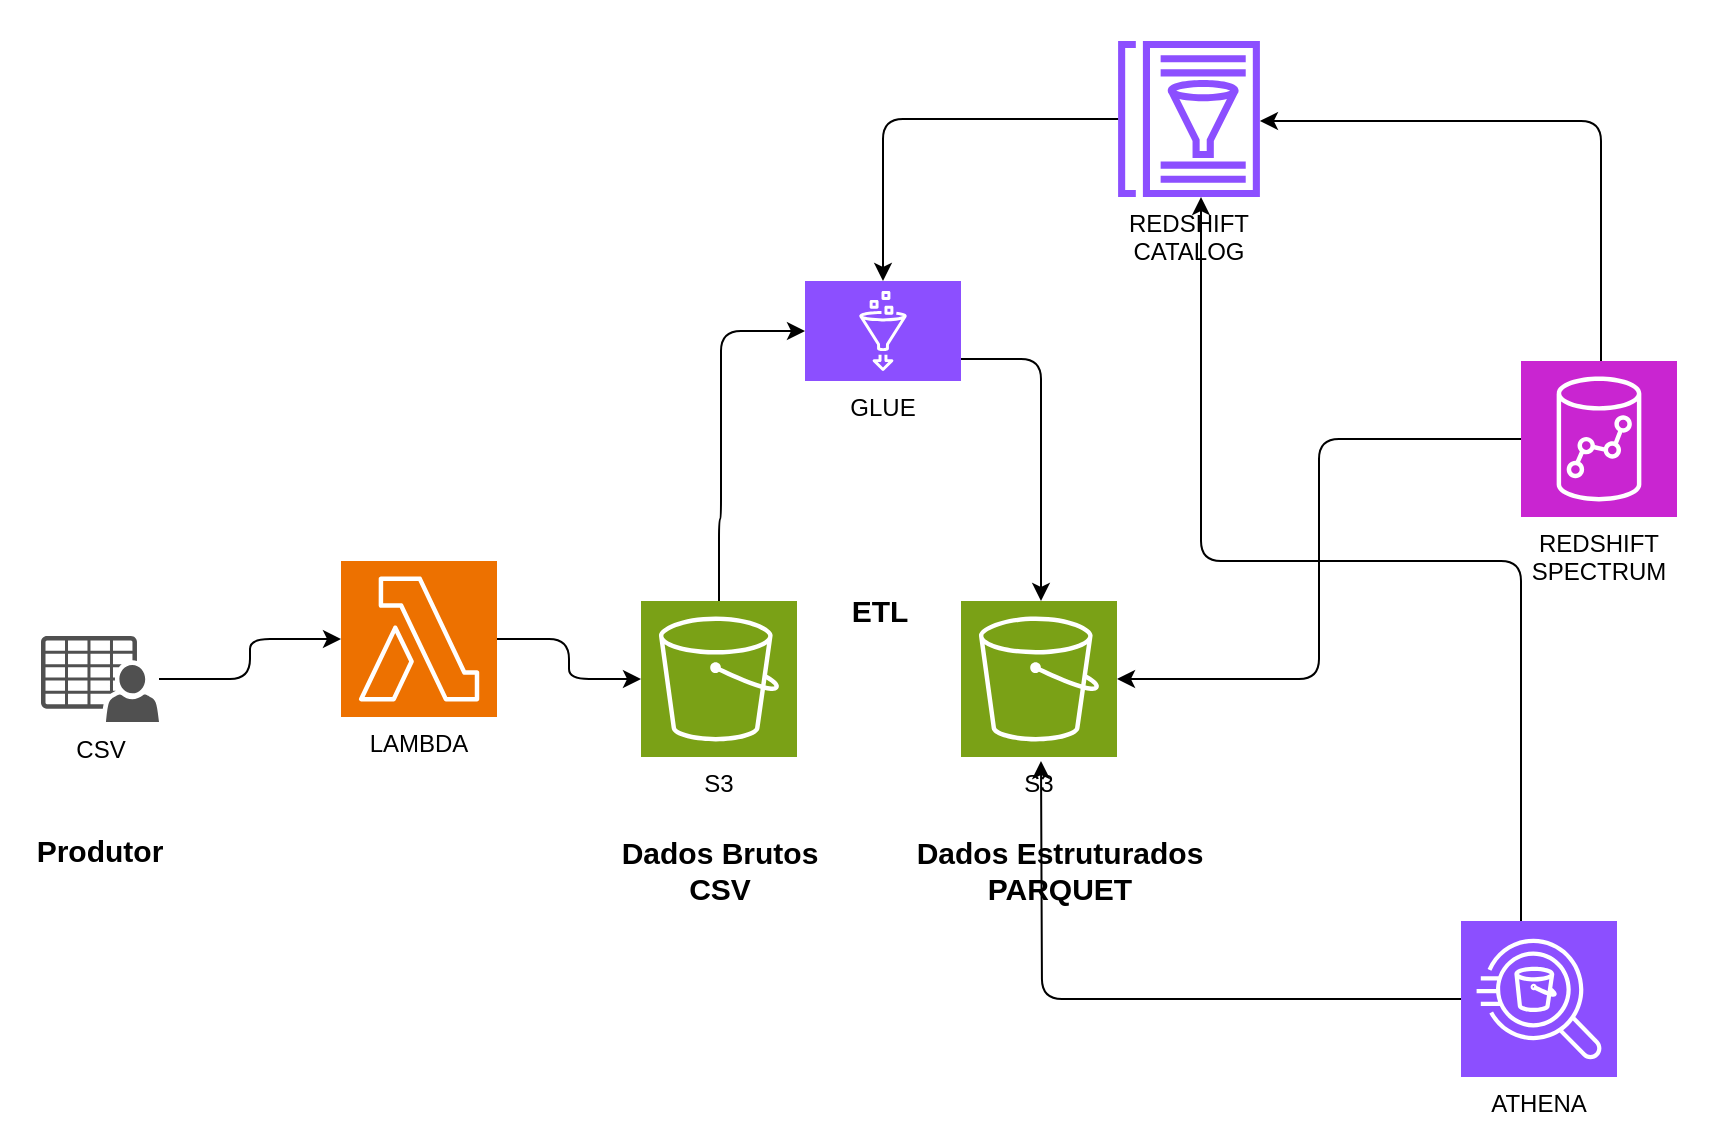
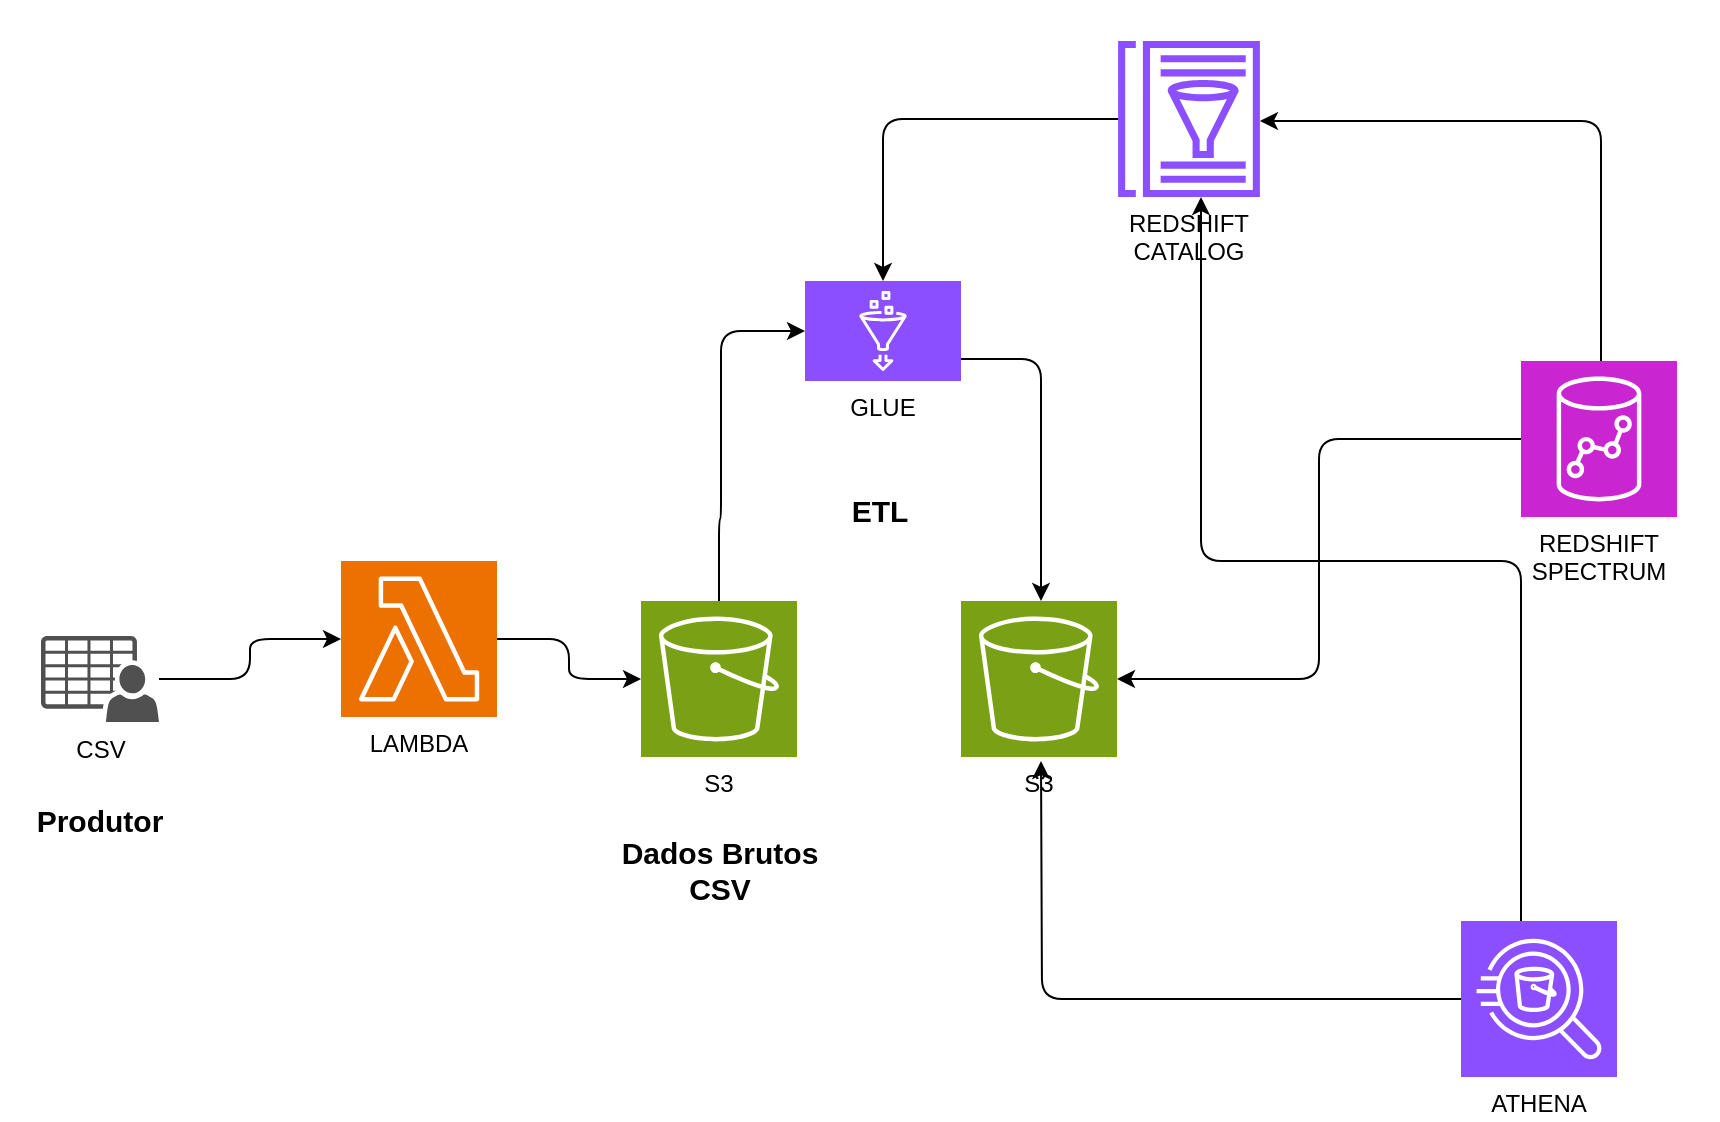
node "ETL": moved (881, 611) -> (881, 511)
node "Produtor": moved (101, 851) -> (101, 821)
node "Dados Estruturados PARQUET": removed
